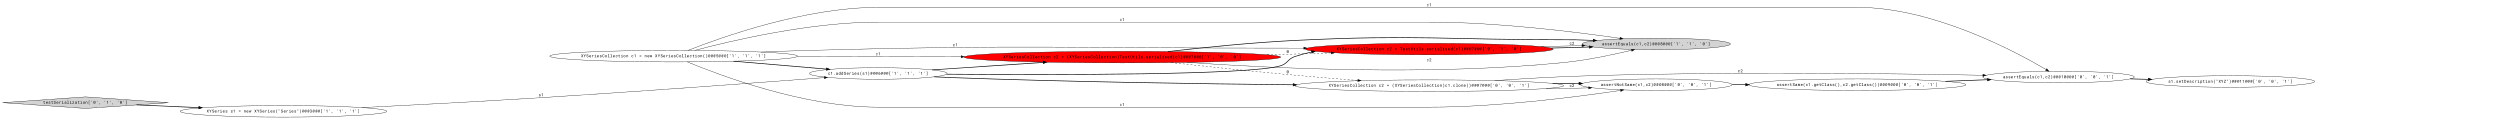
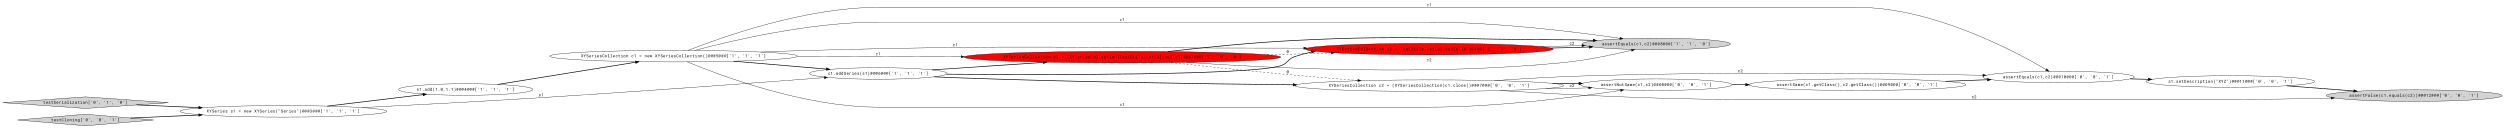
node "s1.add(1.0,1.1)@@@4@@@['1', '1', '1']": added
node "assertFalse(c1.equals(c2))@@@12@@@['0', '0', '1']": added
node "testCloning['0', '0', '1']": added
